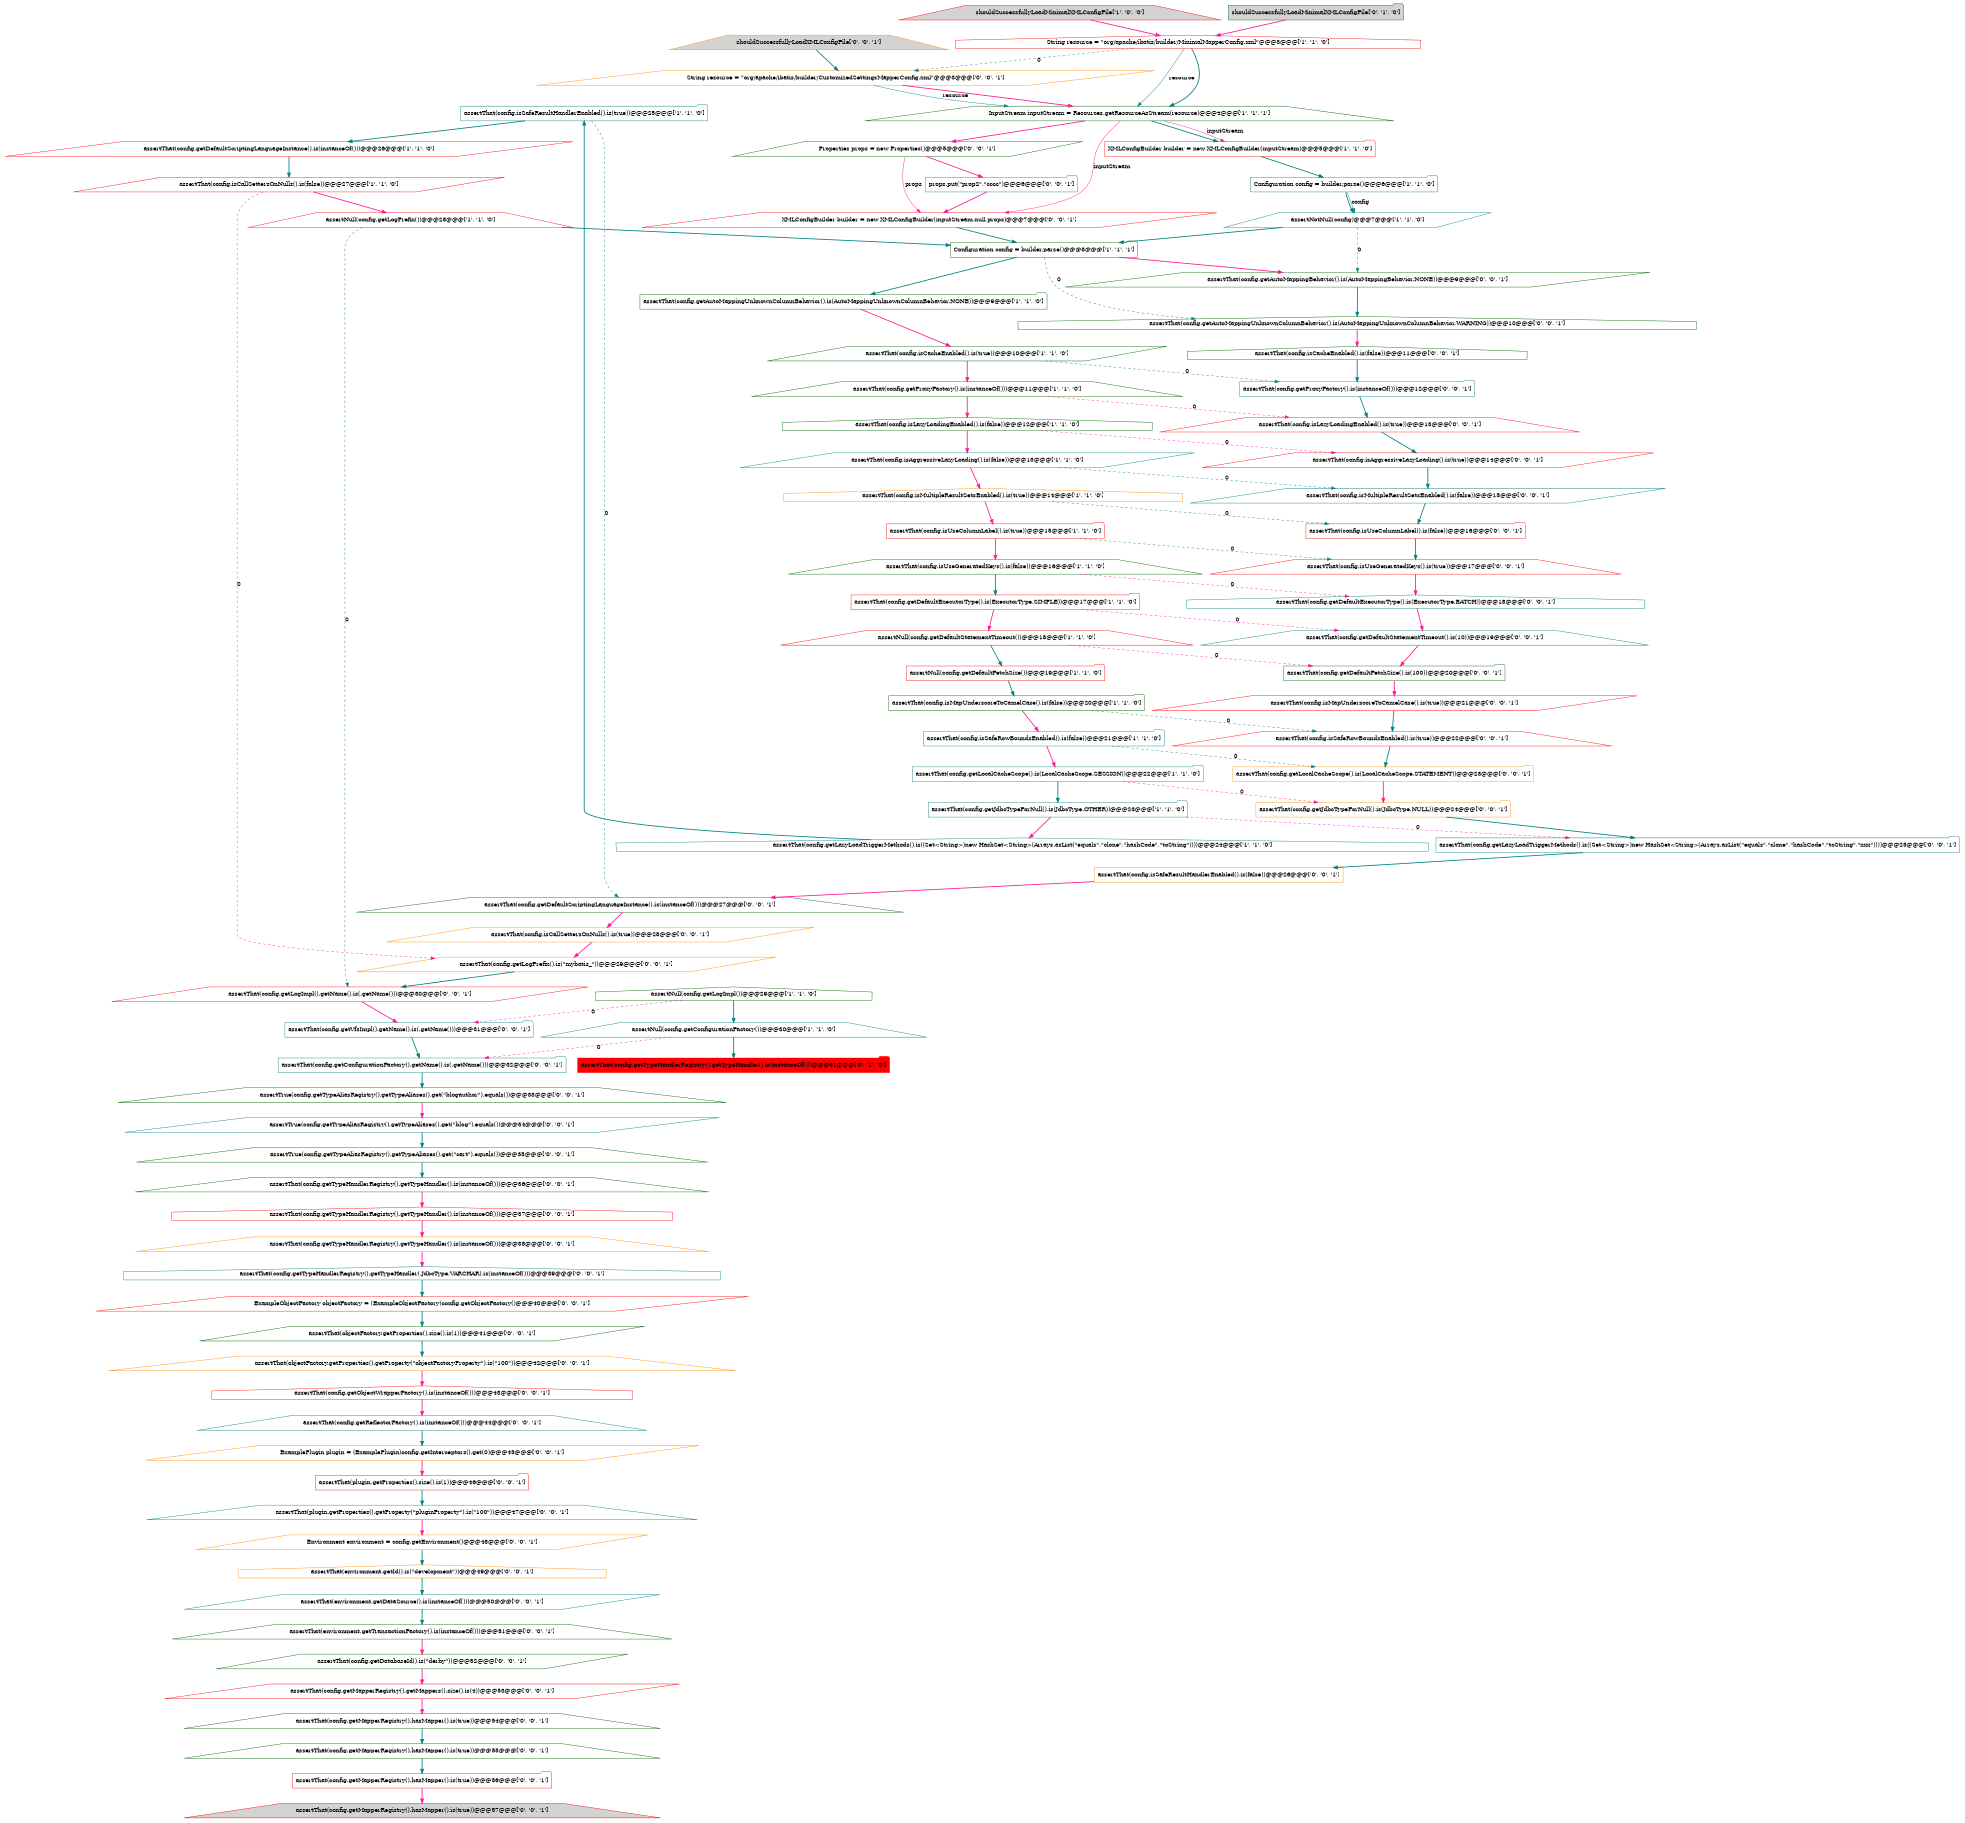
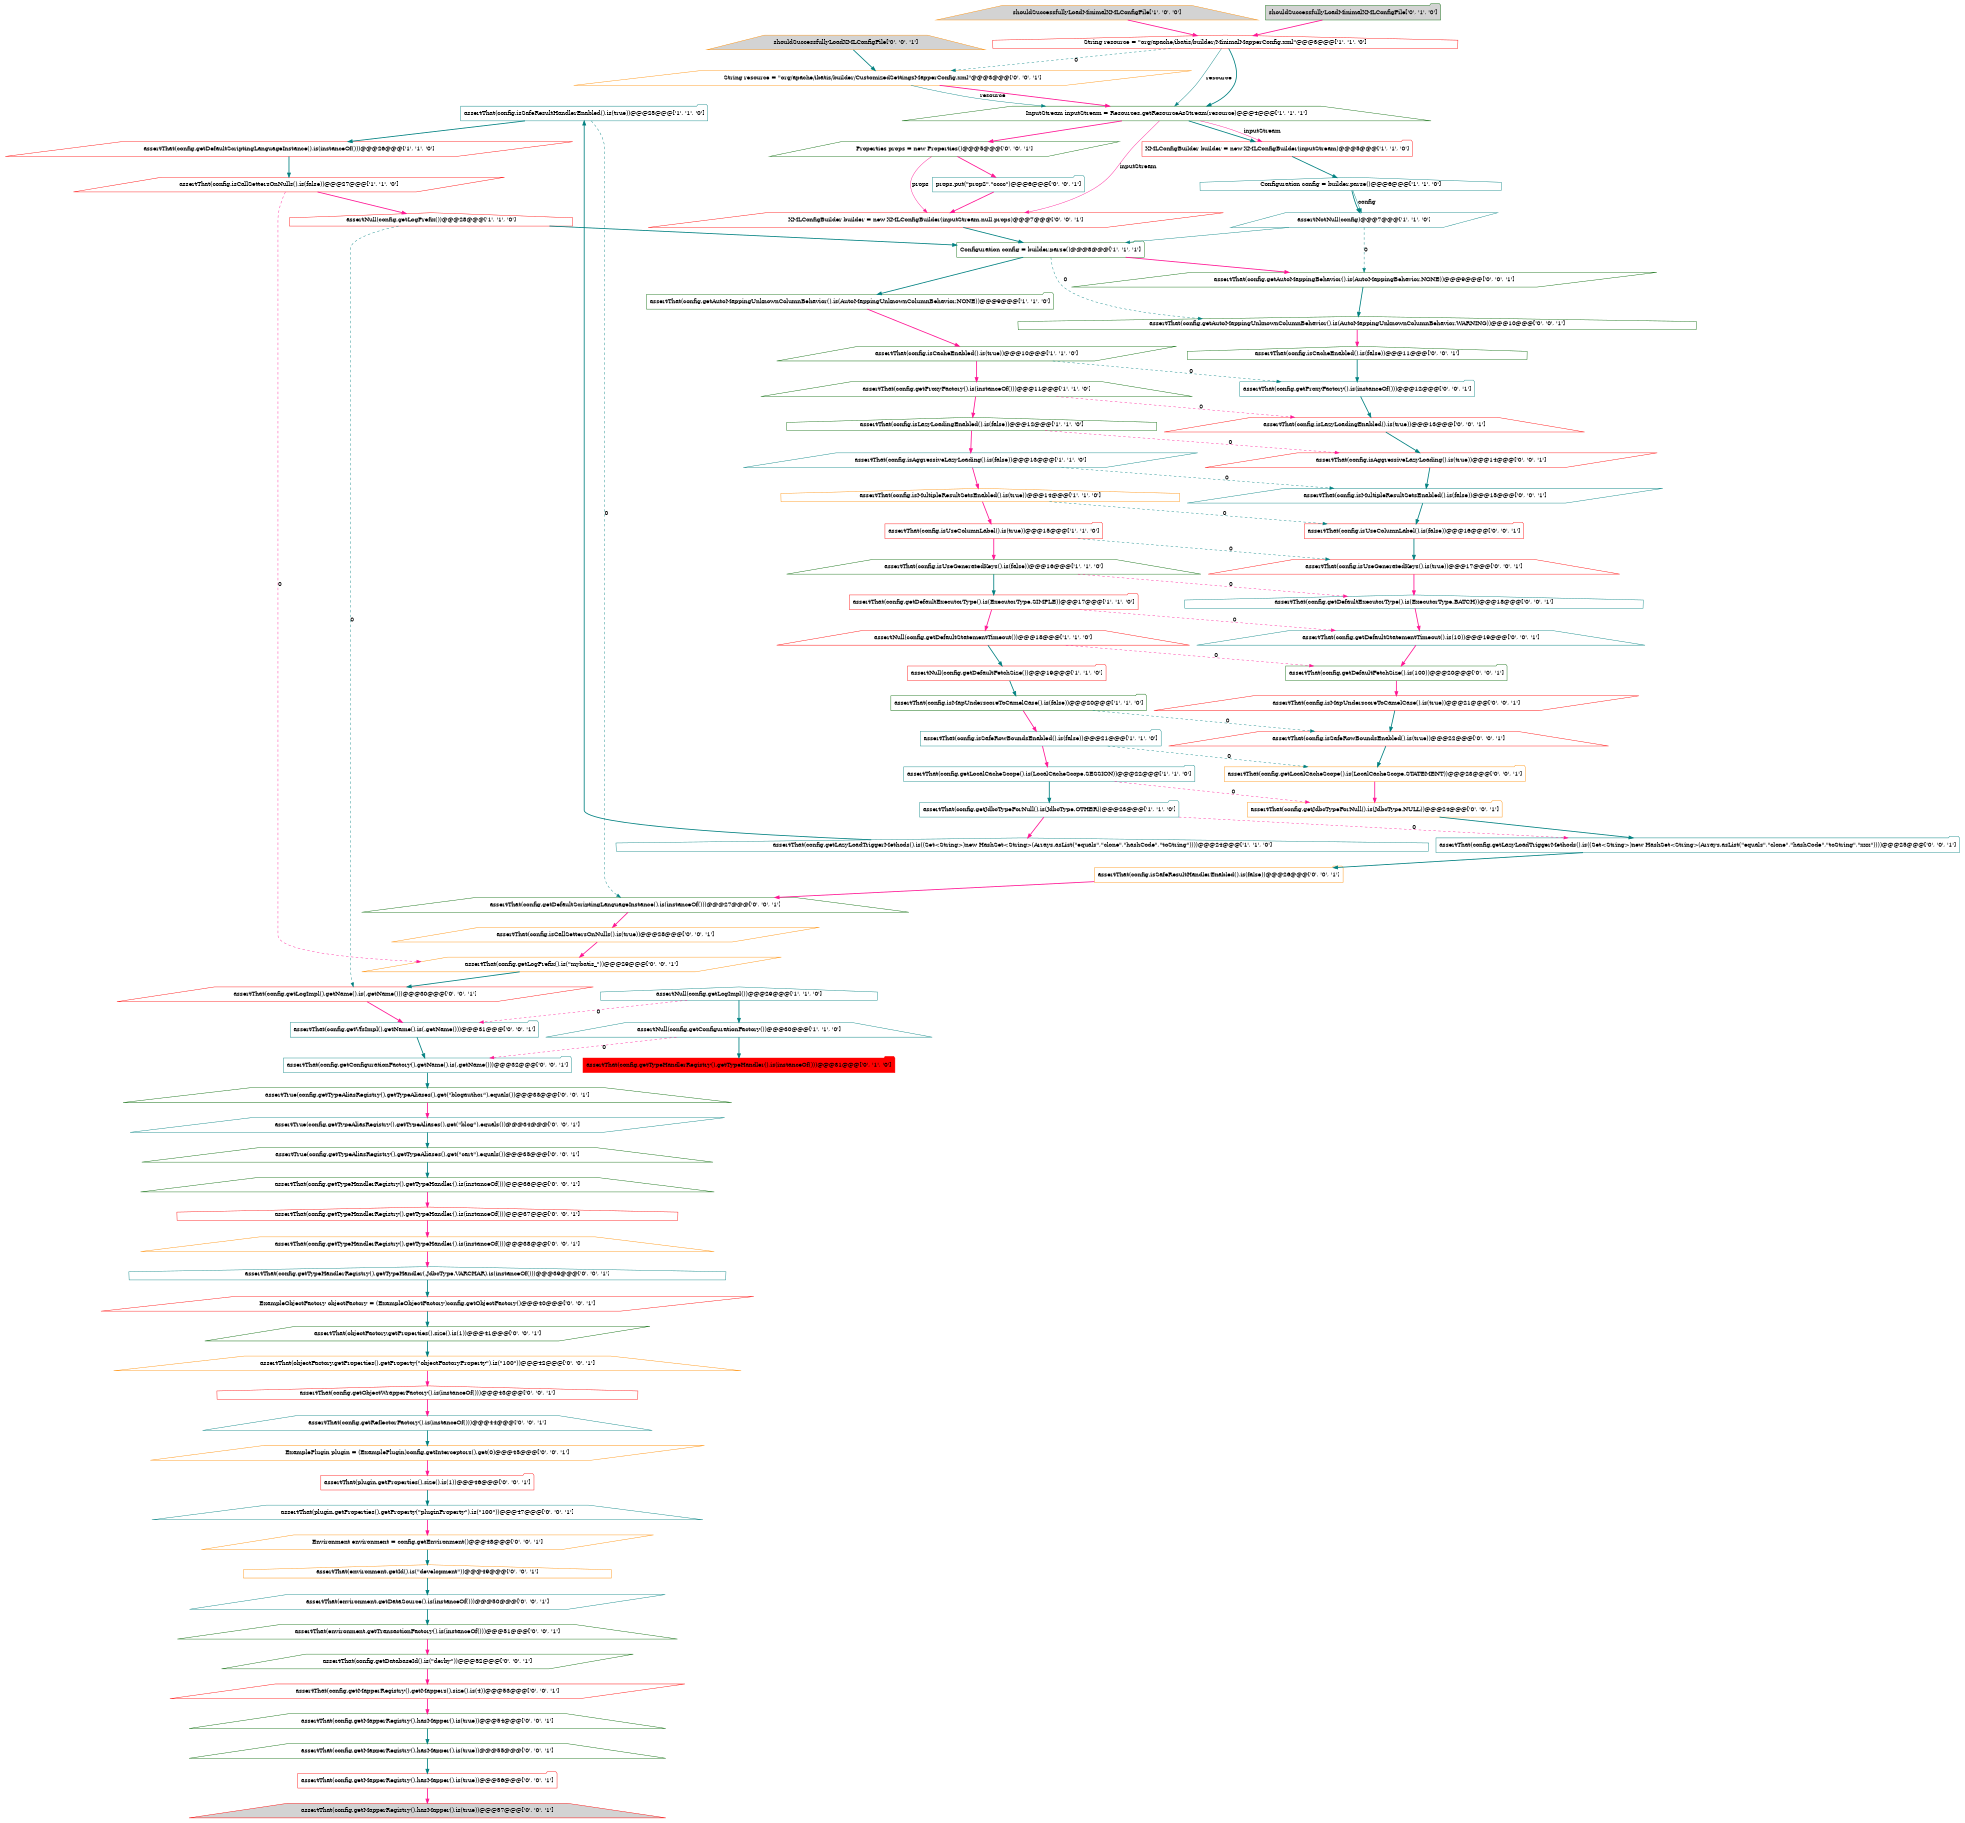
node "shouldSuccessfullyLoadMinimalXMLConfigFile['1', '0', '0']": color red -> darkorange
node "Configuration config = builder.parse()@@@6@@@['1', '1', '0']": shape folder -> house
node "assertNull(config.getLogPrefix())@@@28@@@['1', '1', '0']": shape trapezium -> house
edge "assertNotNull(config)@@@7@@@['1', '1', '0']" -> "Configuration config = builder.parse()@@@8@@@['1', '1', '1']": style bold -> solid
node "assertNull(config.getLogImpl())@@@29@@@['1', '1', '0']": color darkgreen -> teal
